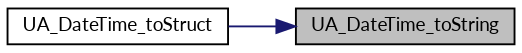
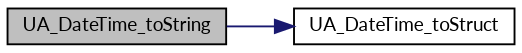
edge "UA_DateTime_toStruct" -> "UA_DateTime_toString": reversed
